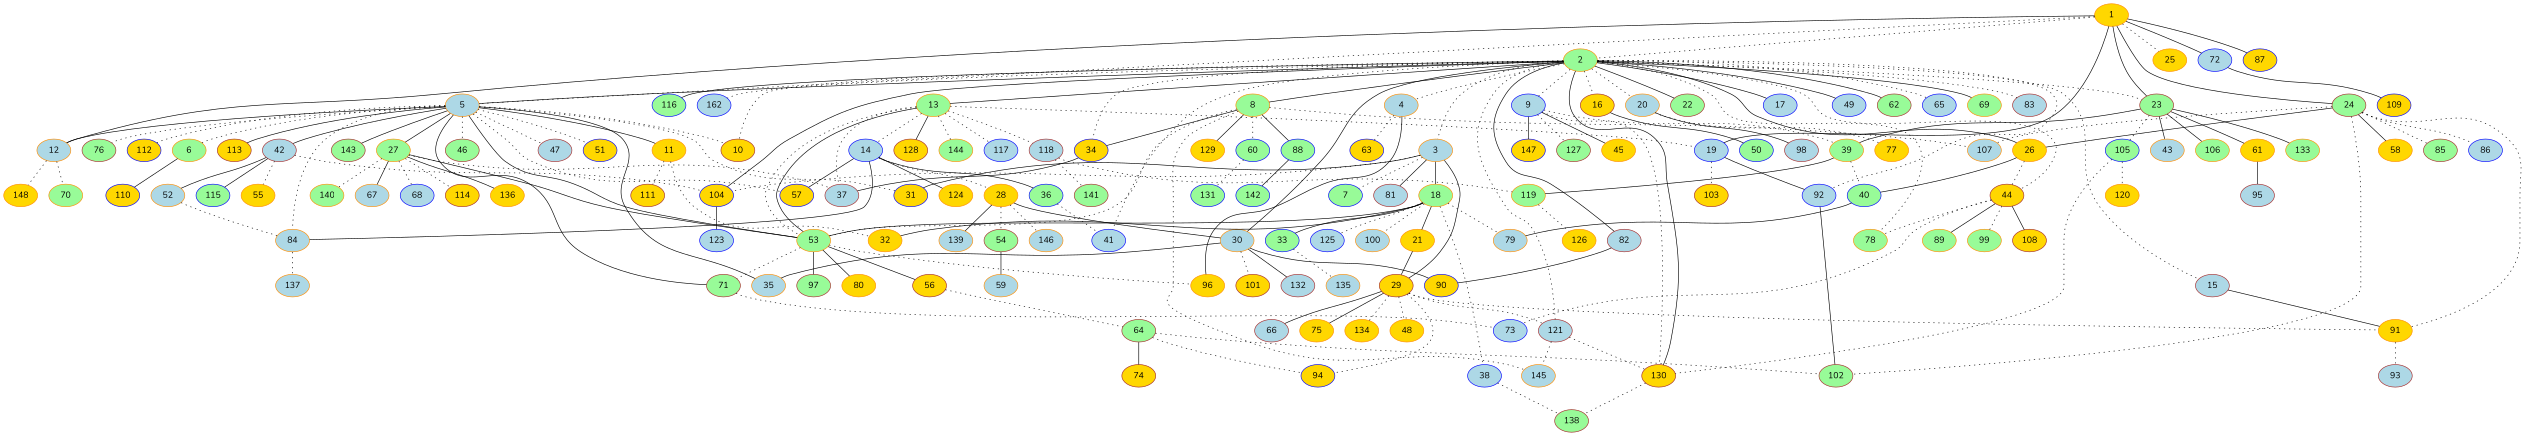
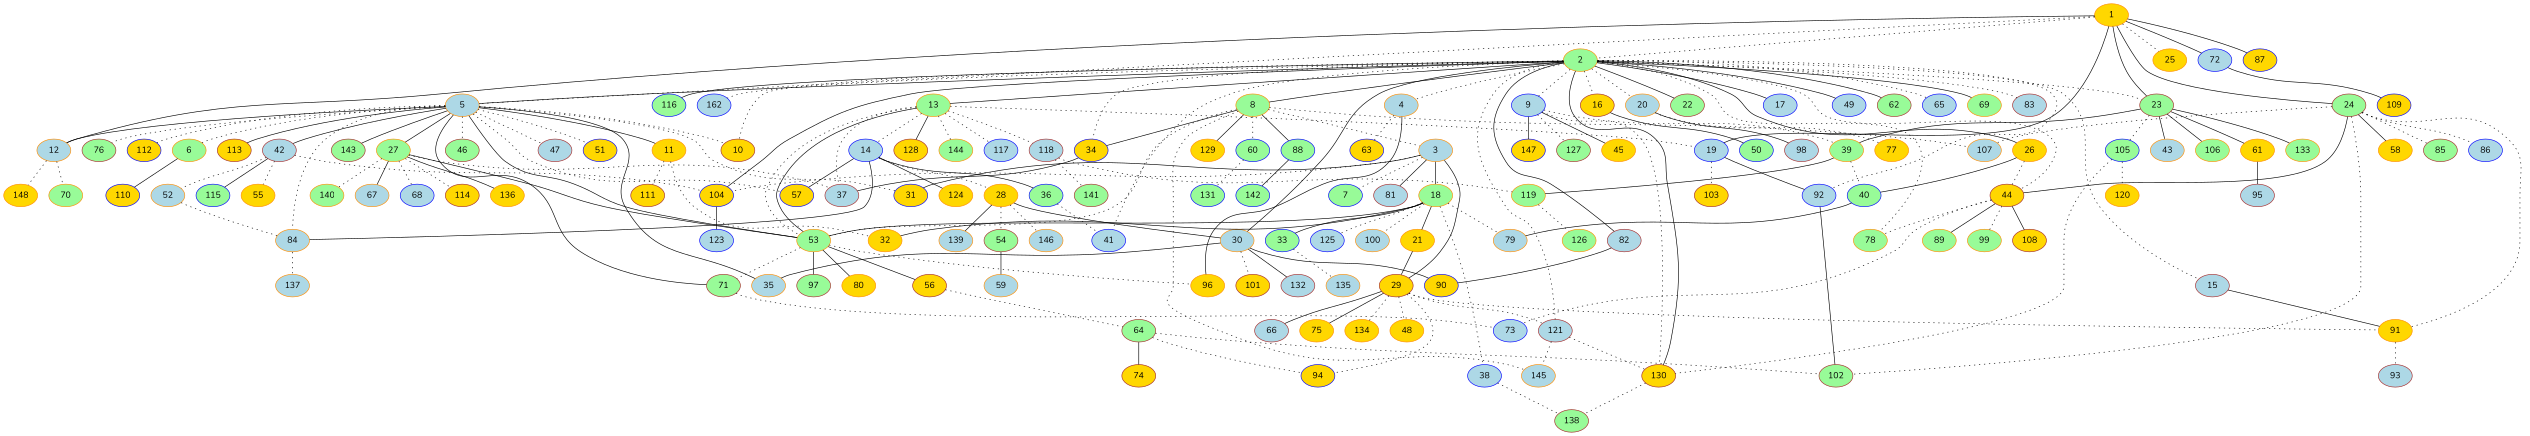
edge "2" -- "3": now "8" -- "3"
edge "24" -- "26": now "24" -- "44"
edge "42" -- "52": style solid -> dotted
node "126": fillcolor gold -> palegreen
